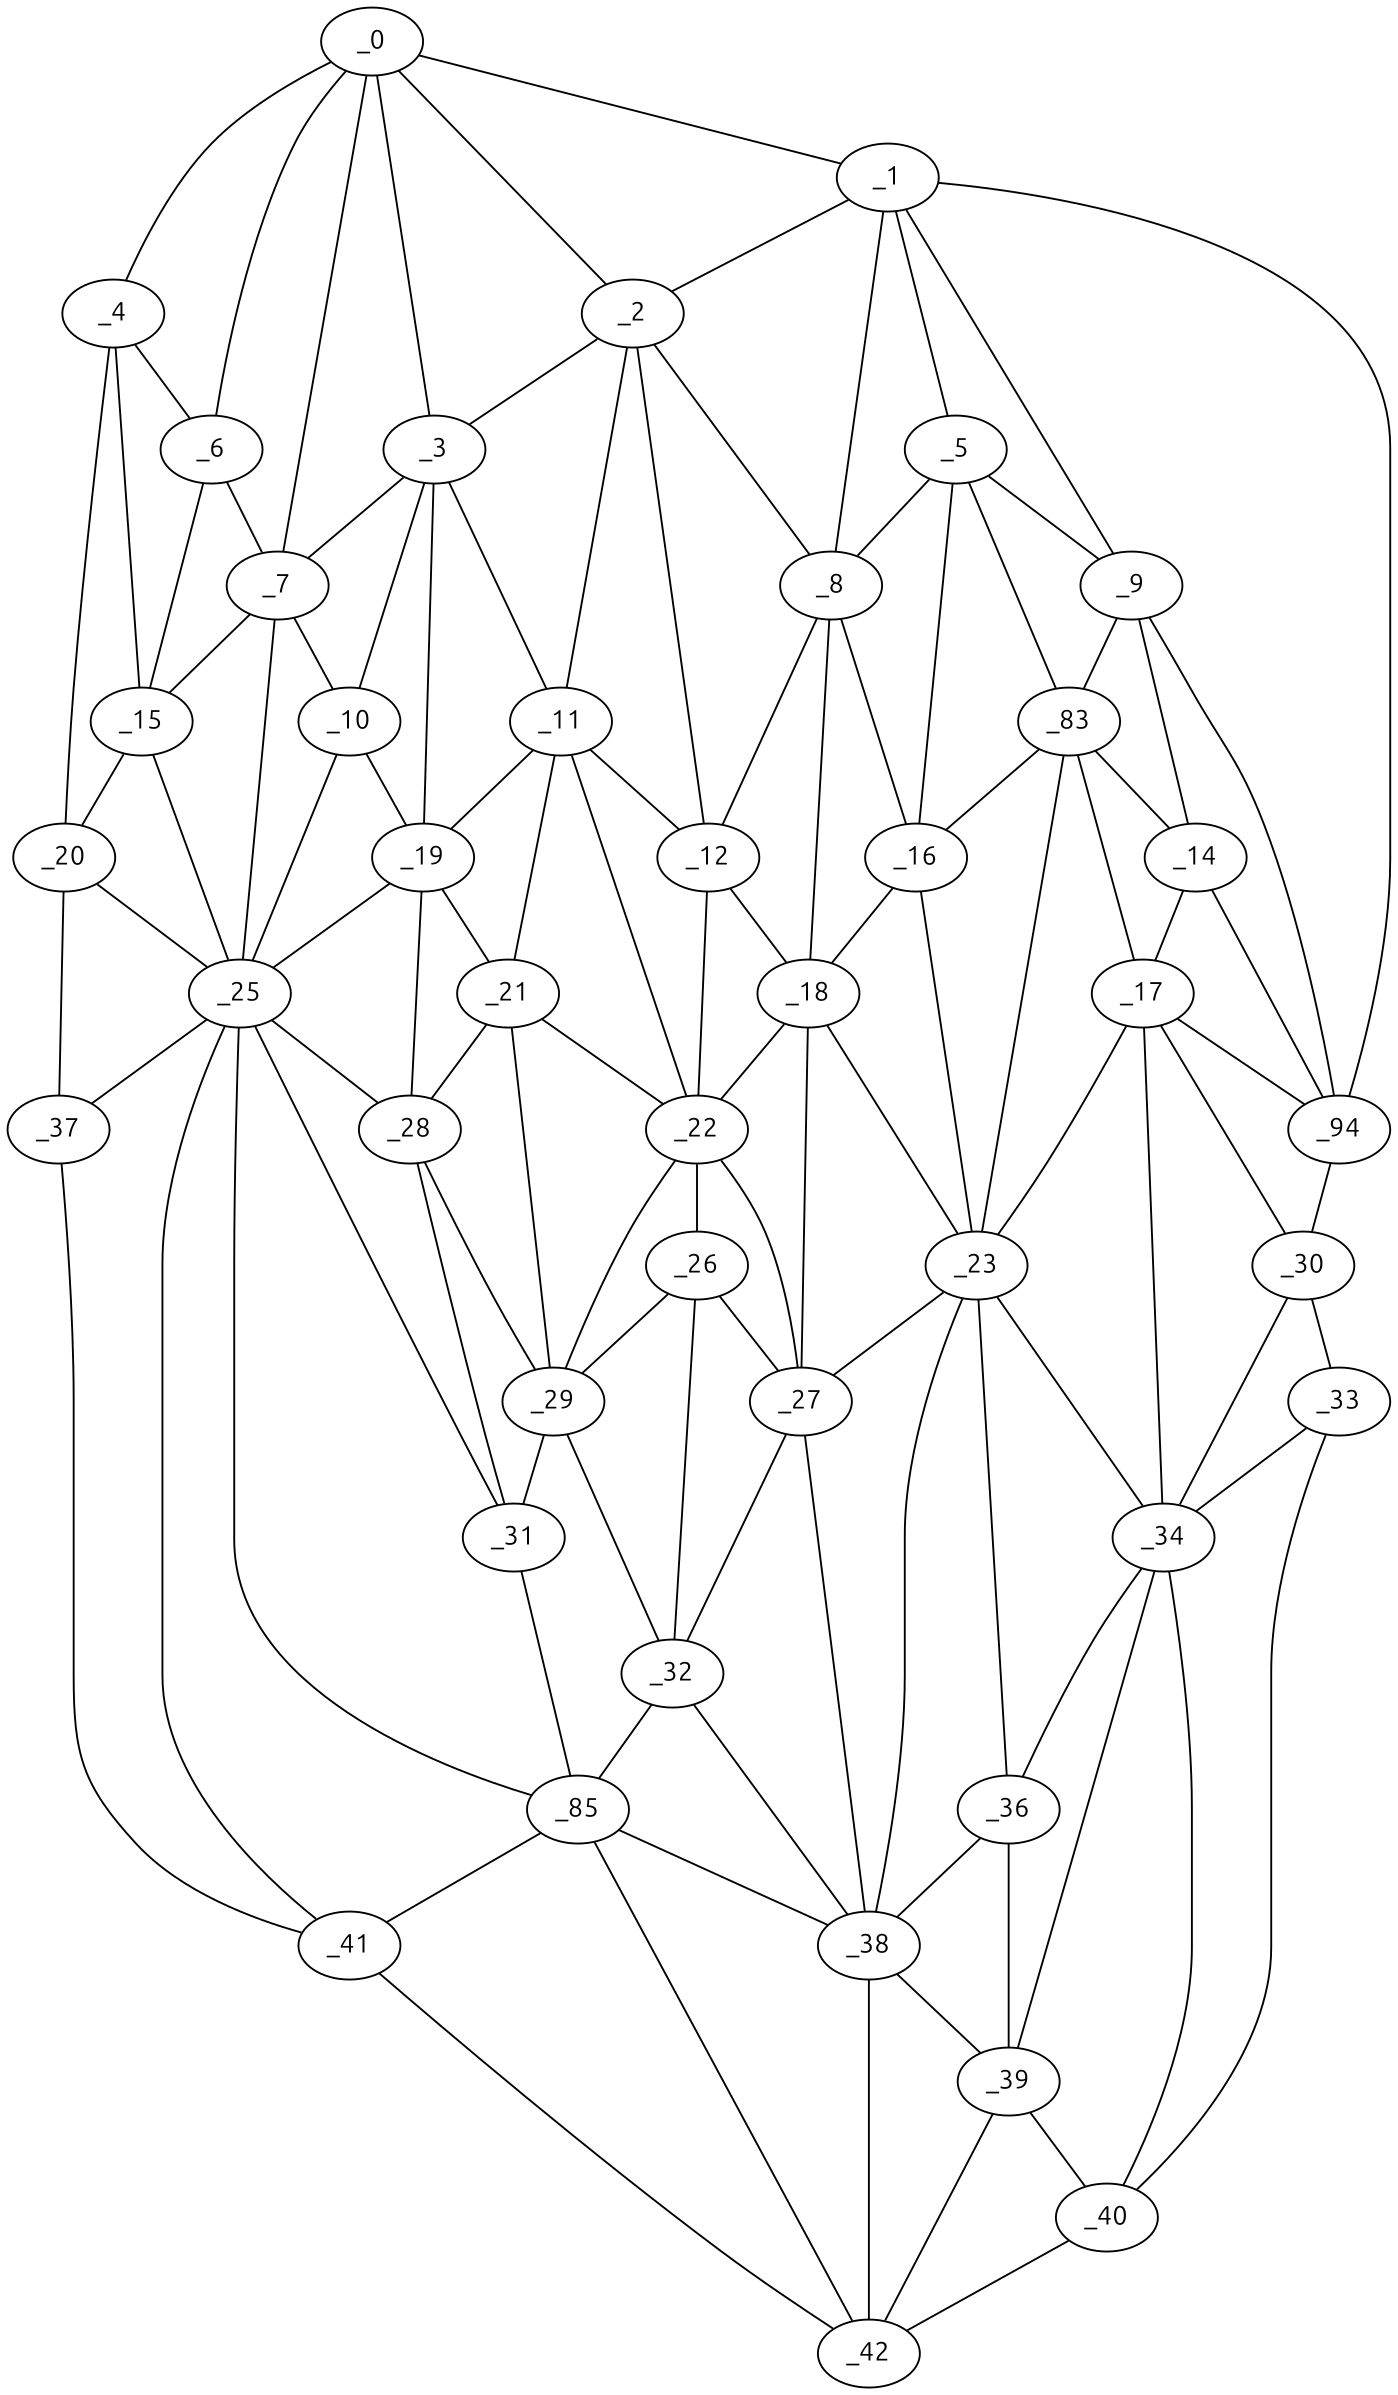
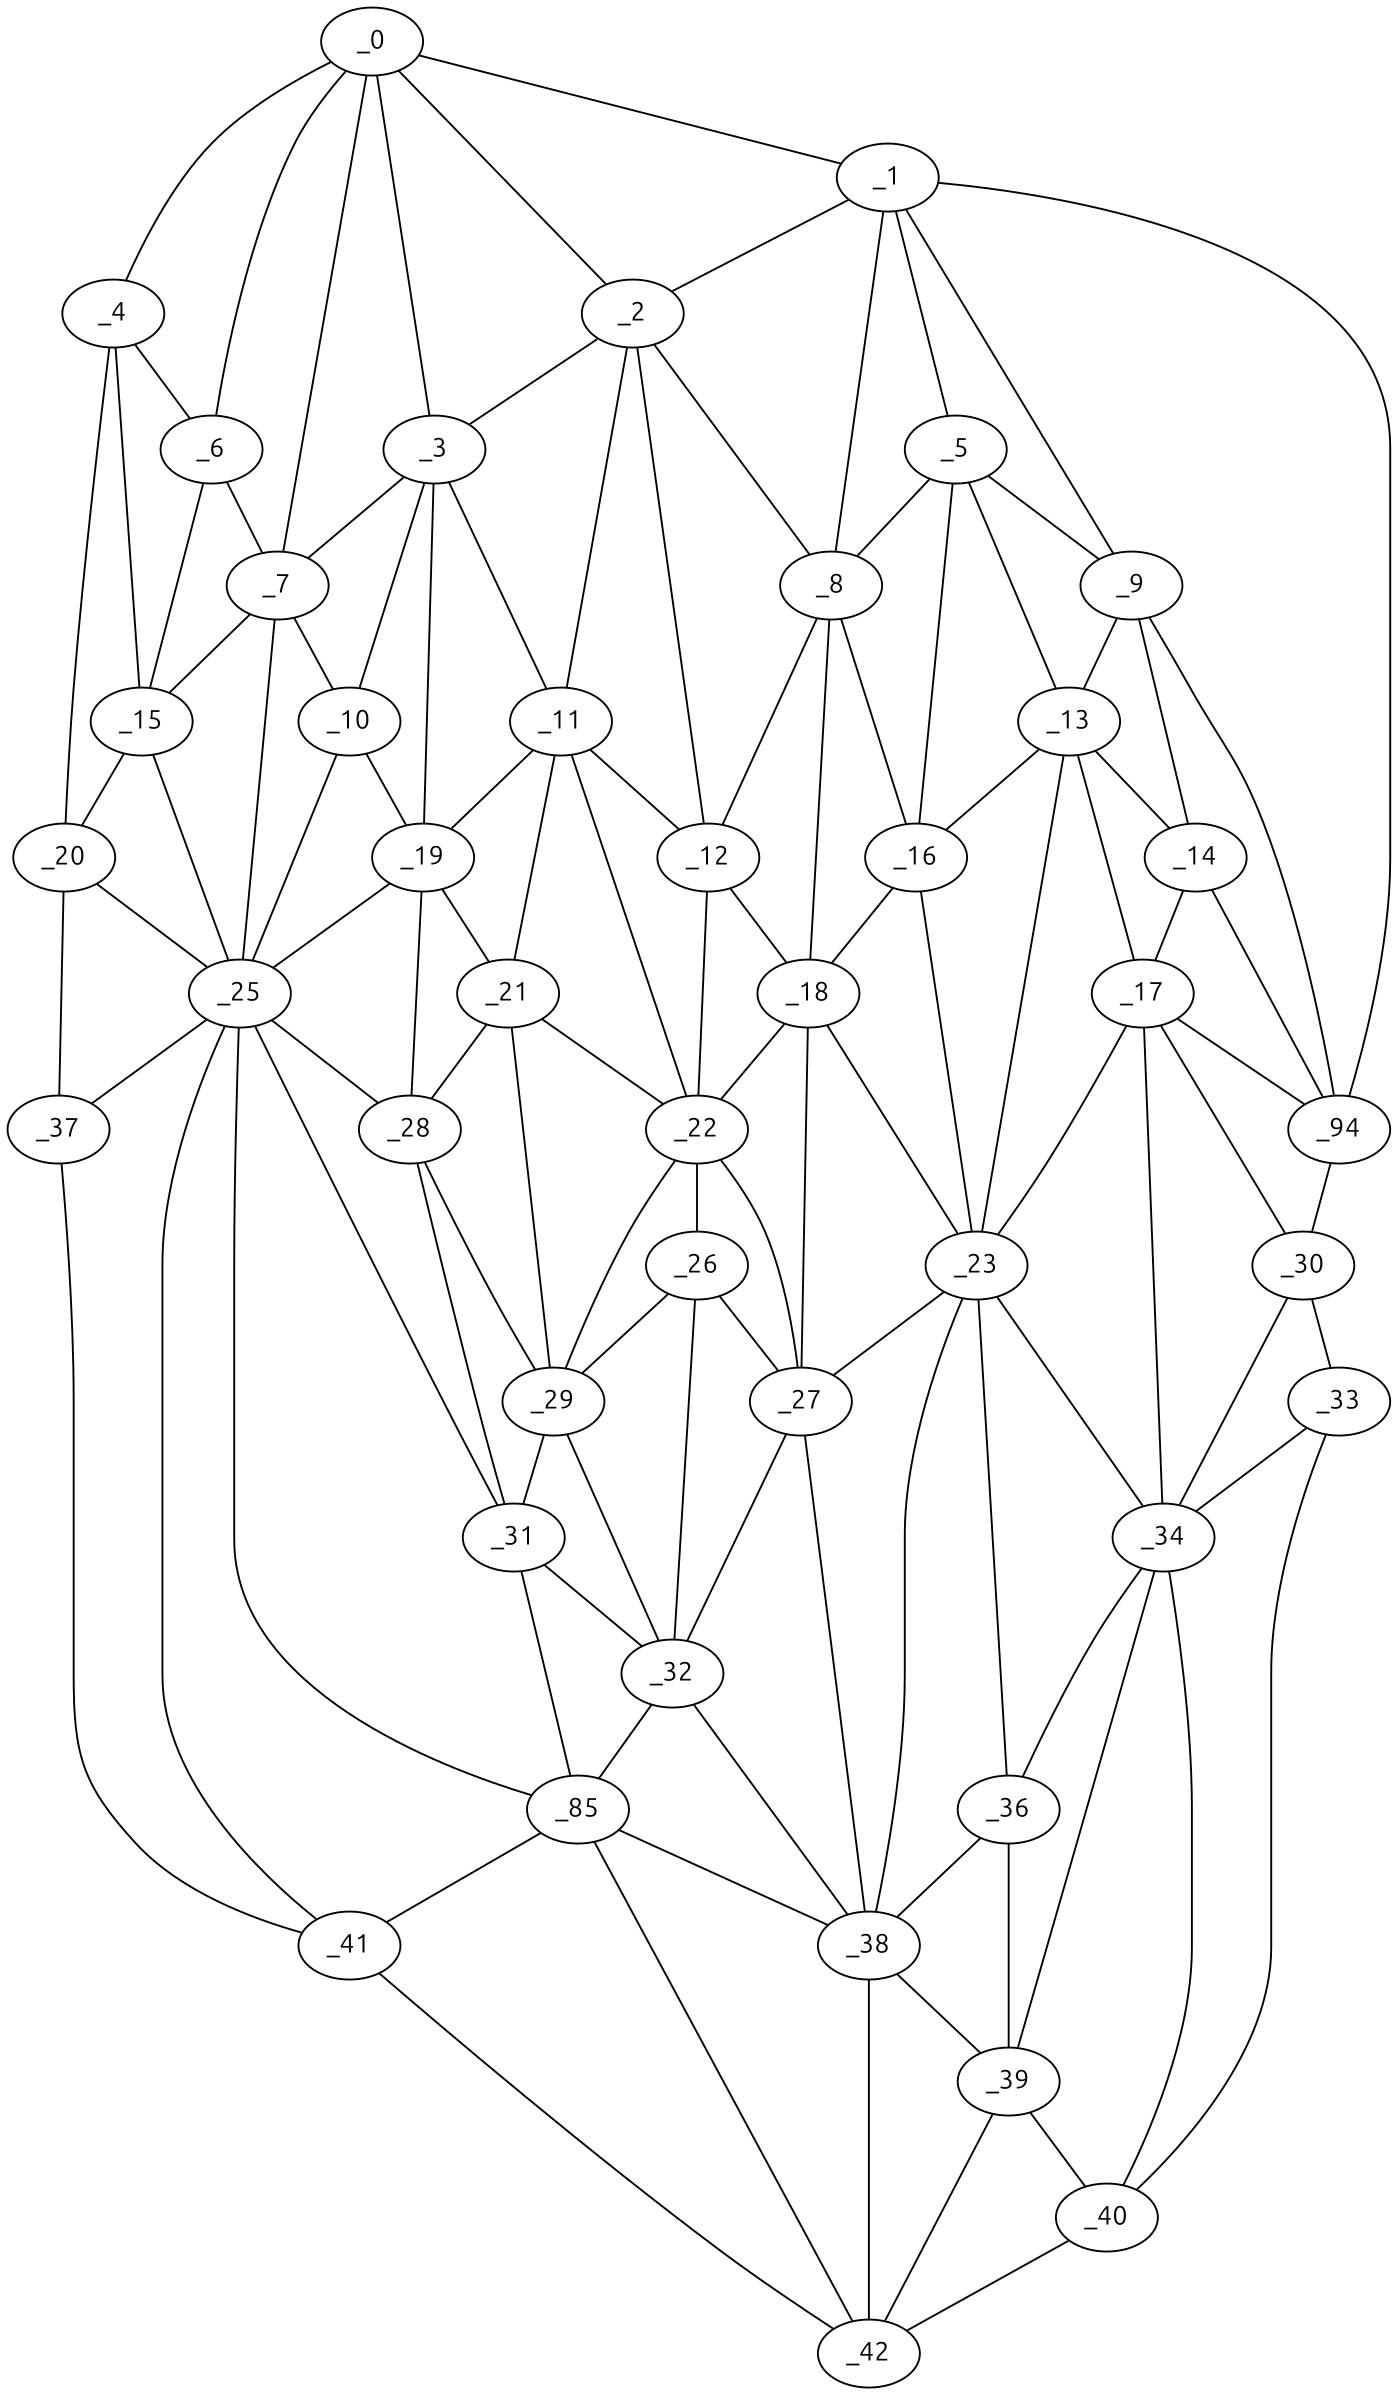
node "_83": label "_83" -> "_13"
edge "_31" -- "_32": added
